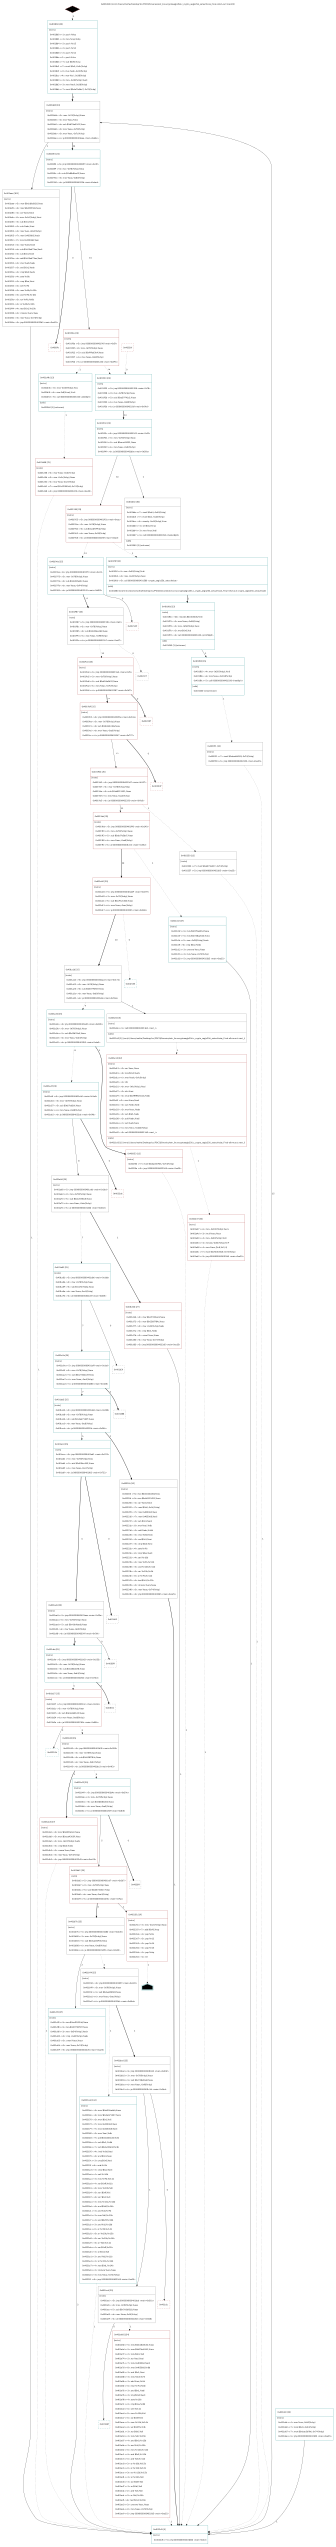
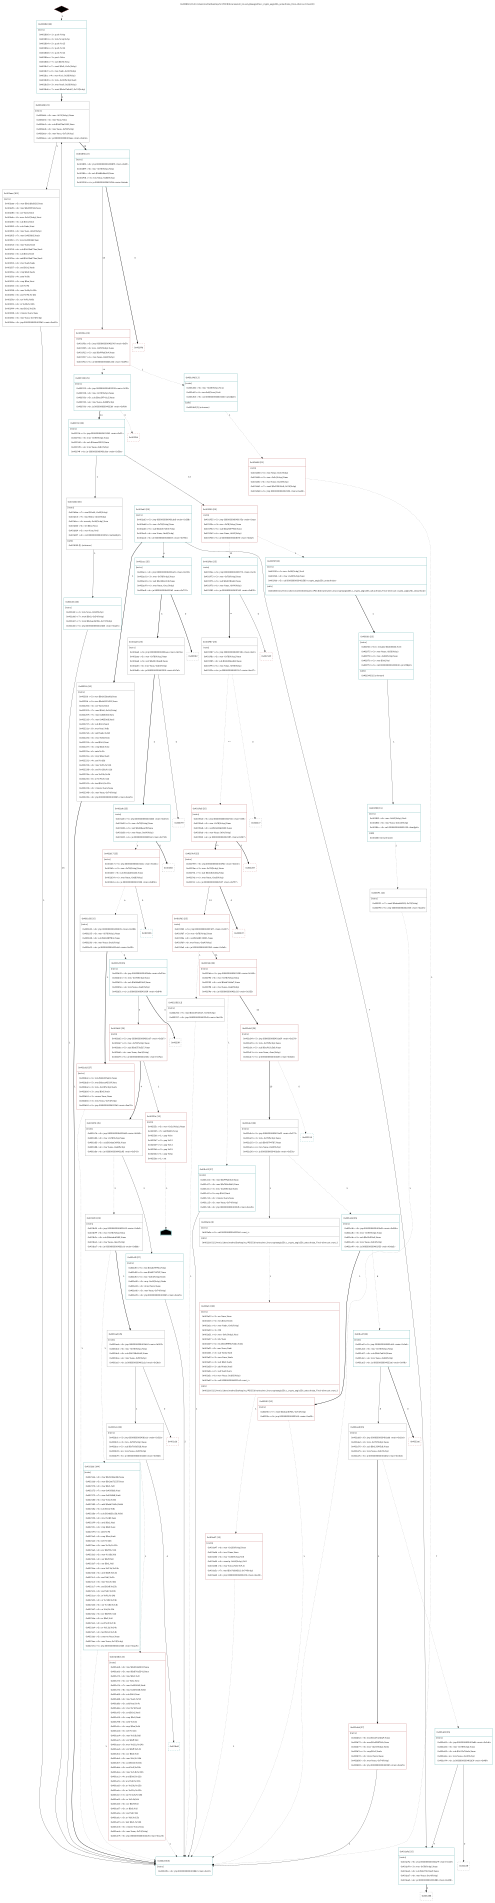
edge "0x40226f" -> "0x401923 [25]": reversed
edge "0x401dbe [30]" -> "0x401ddc [23]": added, label "1"
edge "0x401a9a [25]" -> "0x401ab3 [25]": reversed
